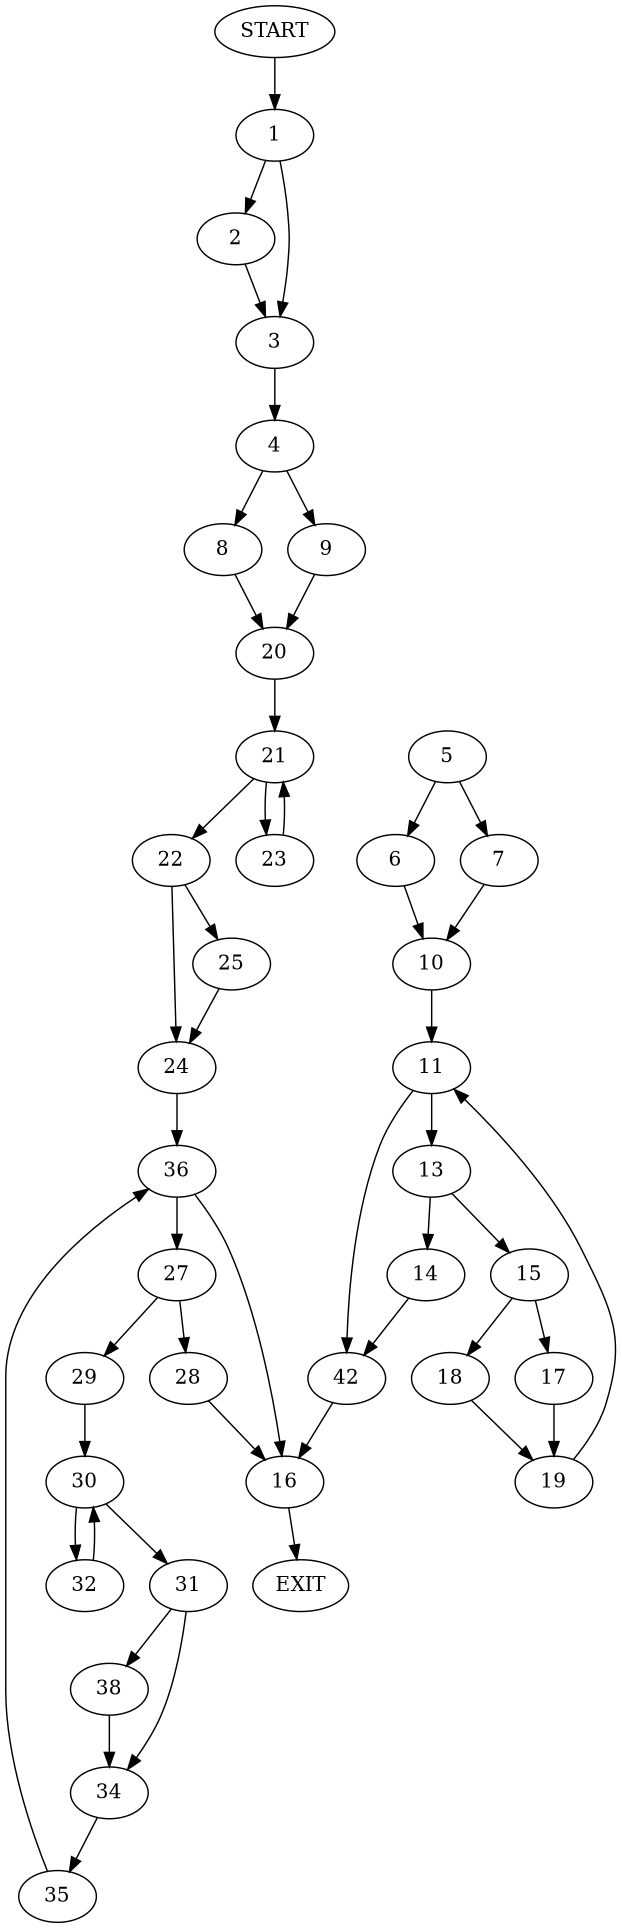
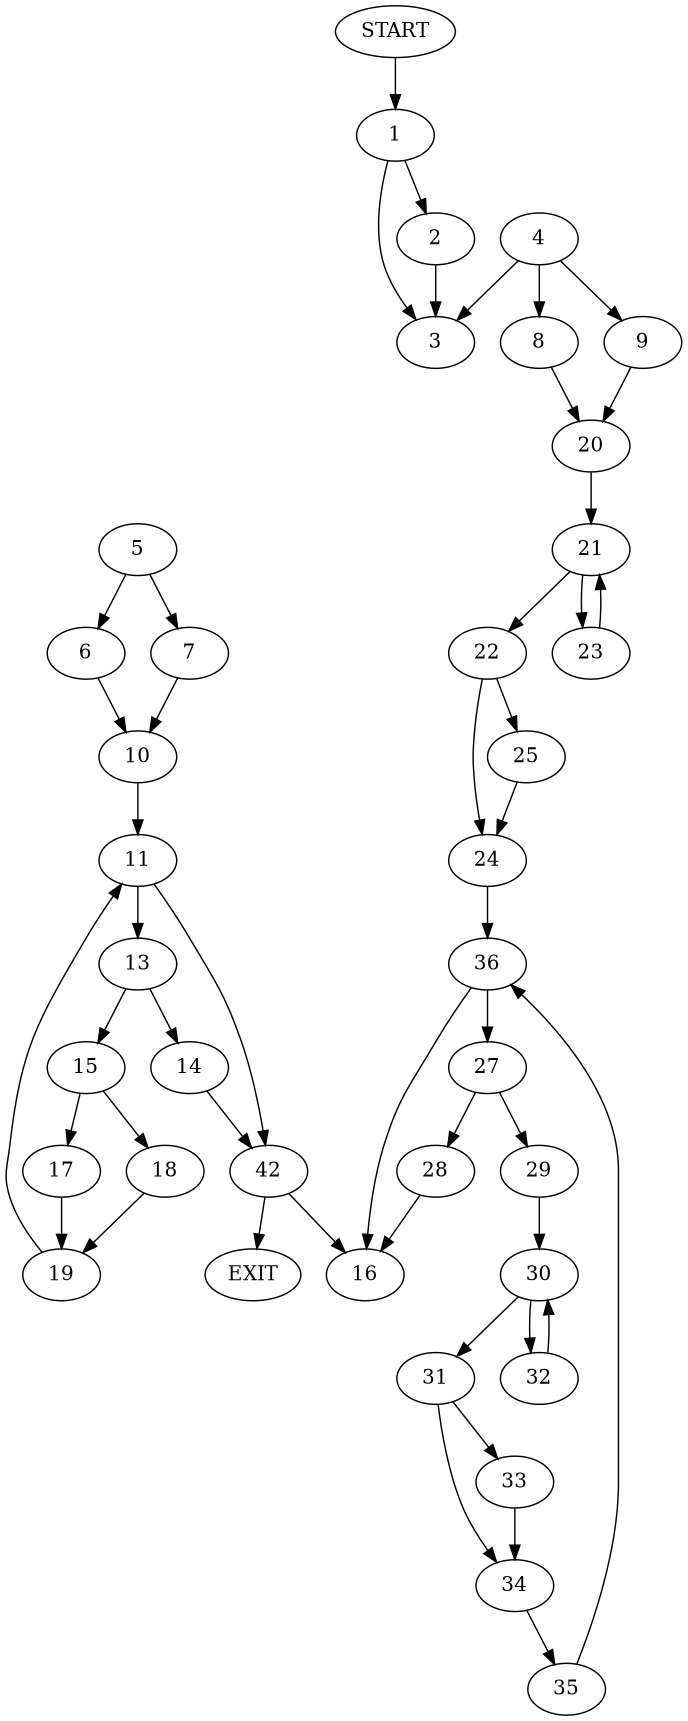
edge "3" -> "4": reversed
edge "16" -> "EXIT": now "42" -> "EXIT"
node "38": label "38" -> "33"
